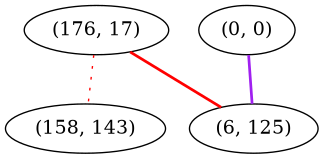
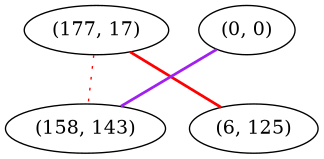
node "(176, 17)": label "(176, 17)" -> "(177, 17)"
edge "(0, 0)" -- "(6, 125)": now "(0, 0)" -- "(158, 143)"
